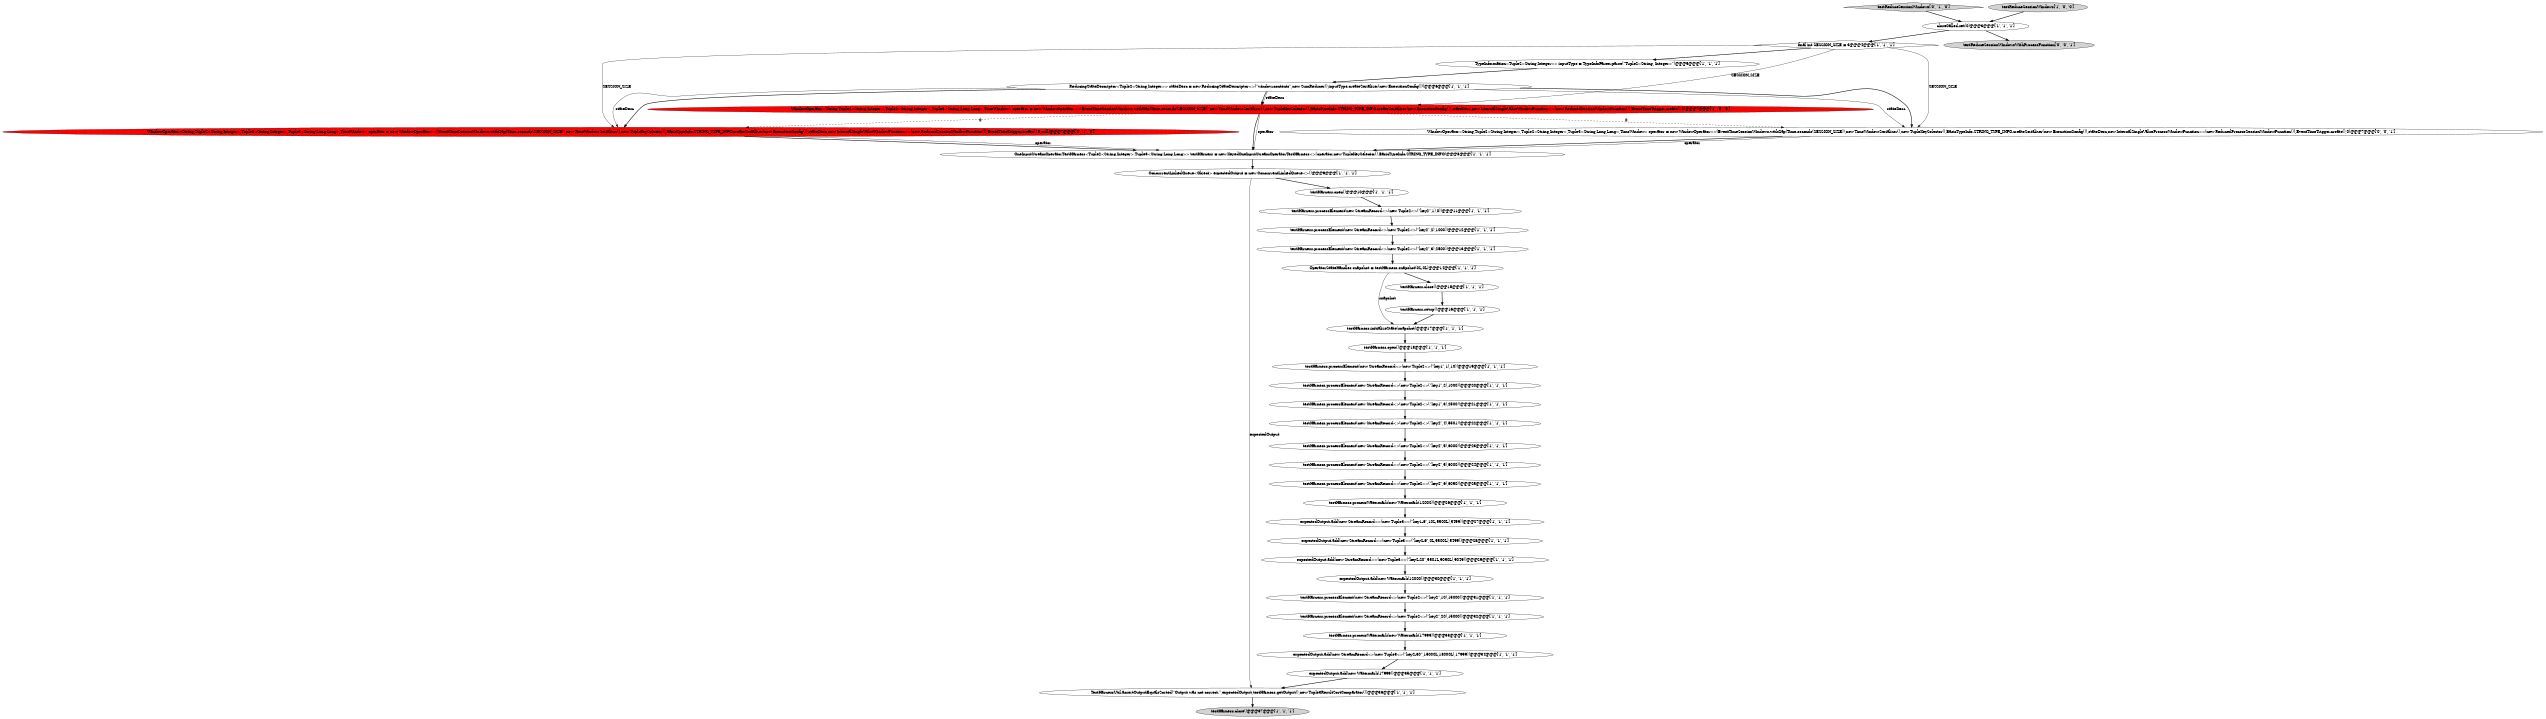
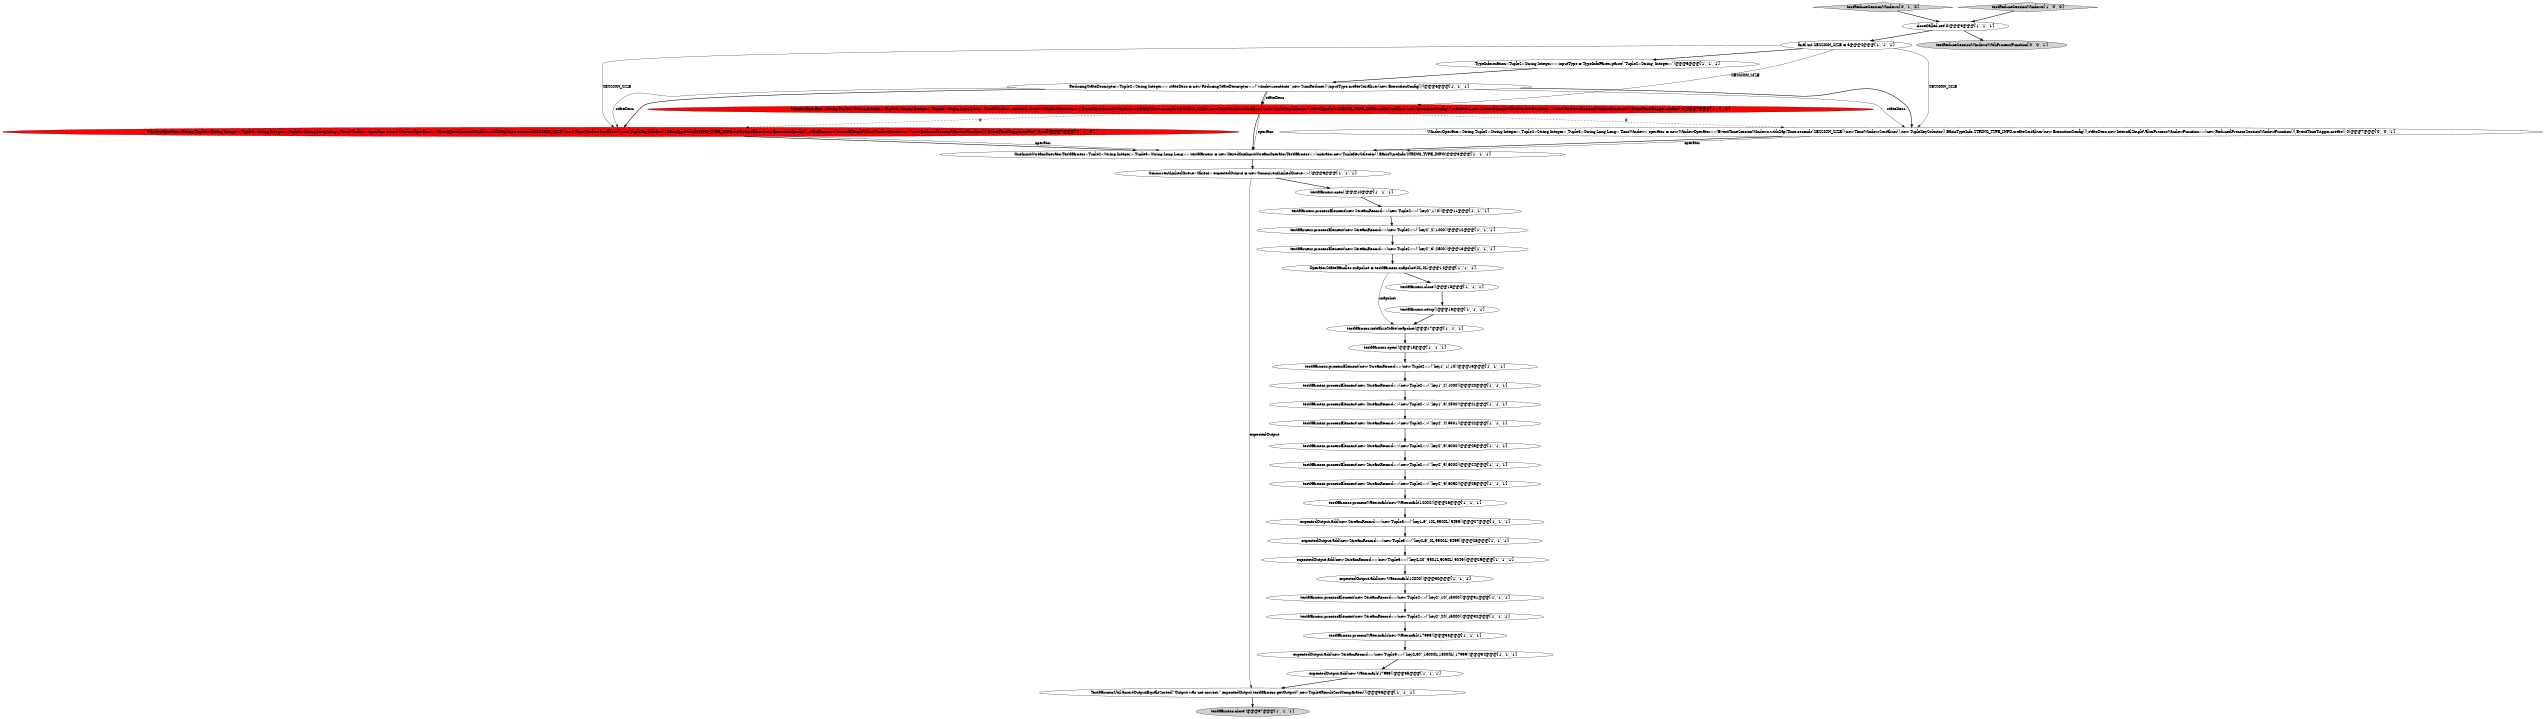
node "testReduceSessionWindows['1', '0', '0']": shape ellipse -> diamond
node "final int SESSION_SIZE = 3@@@4@@@['1', '1', '1']": shape diamond -> ellipse
